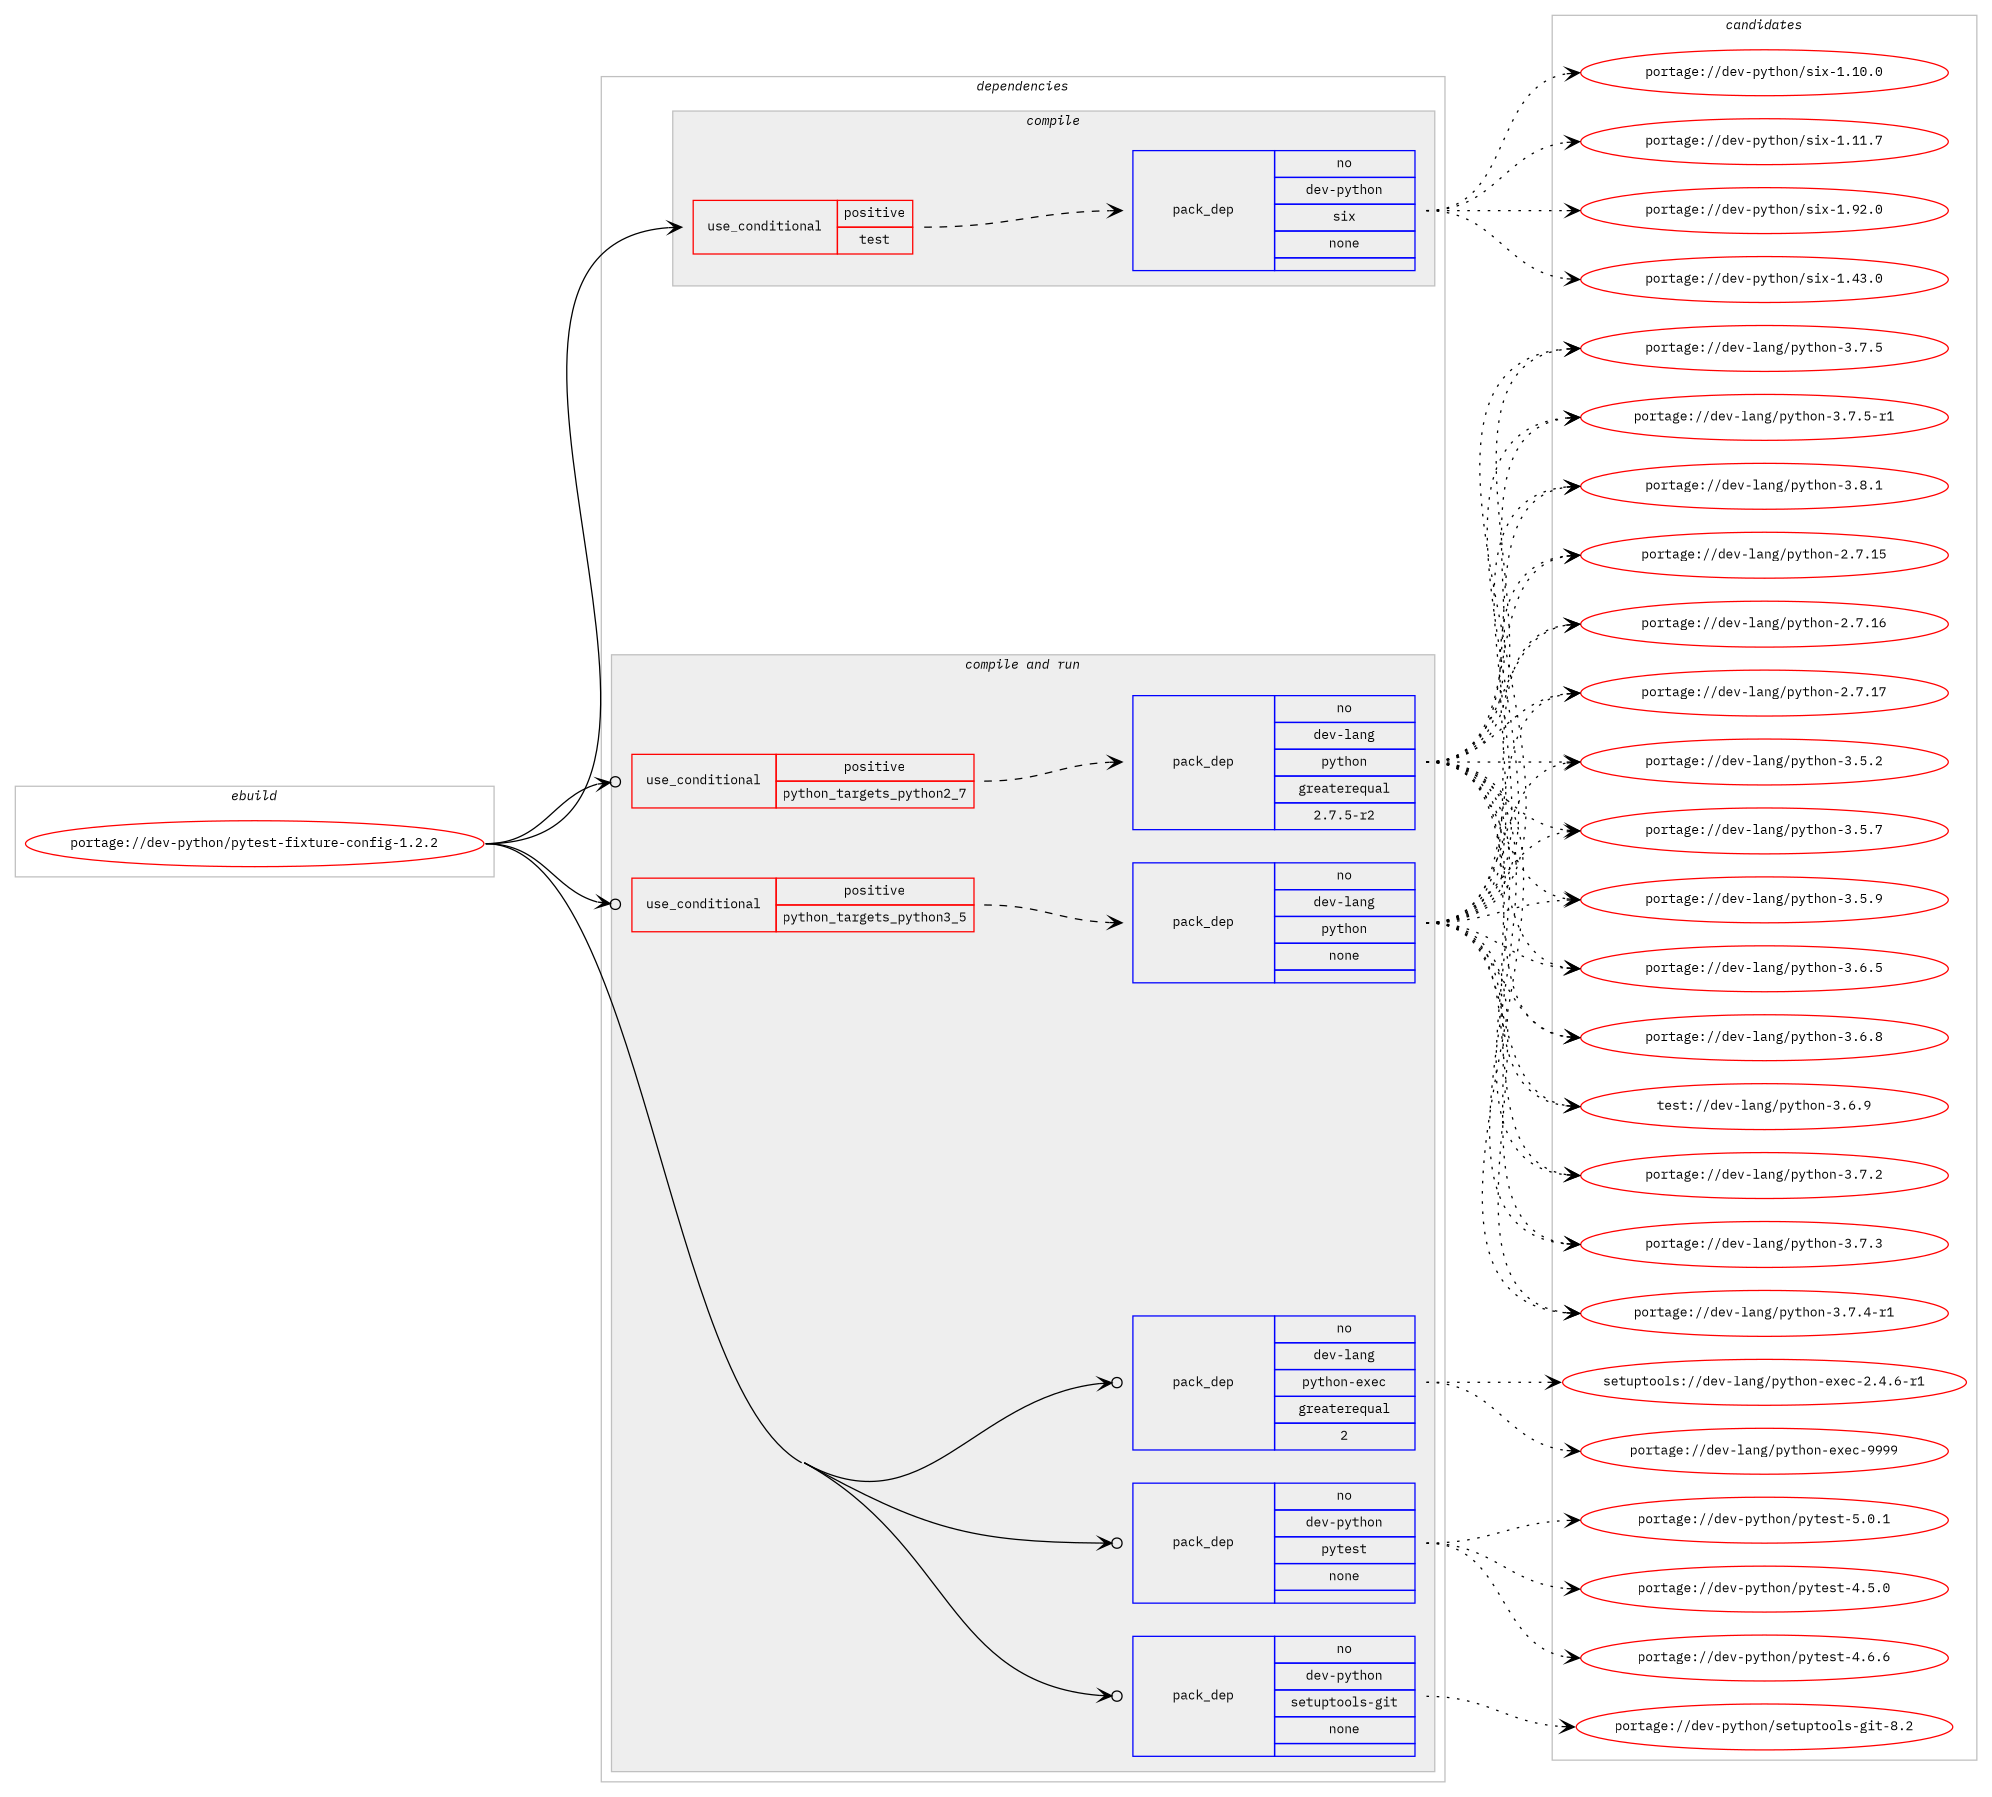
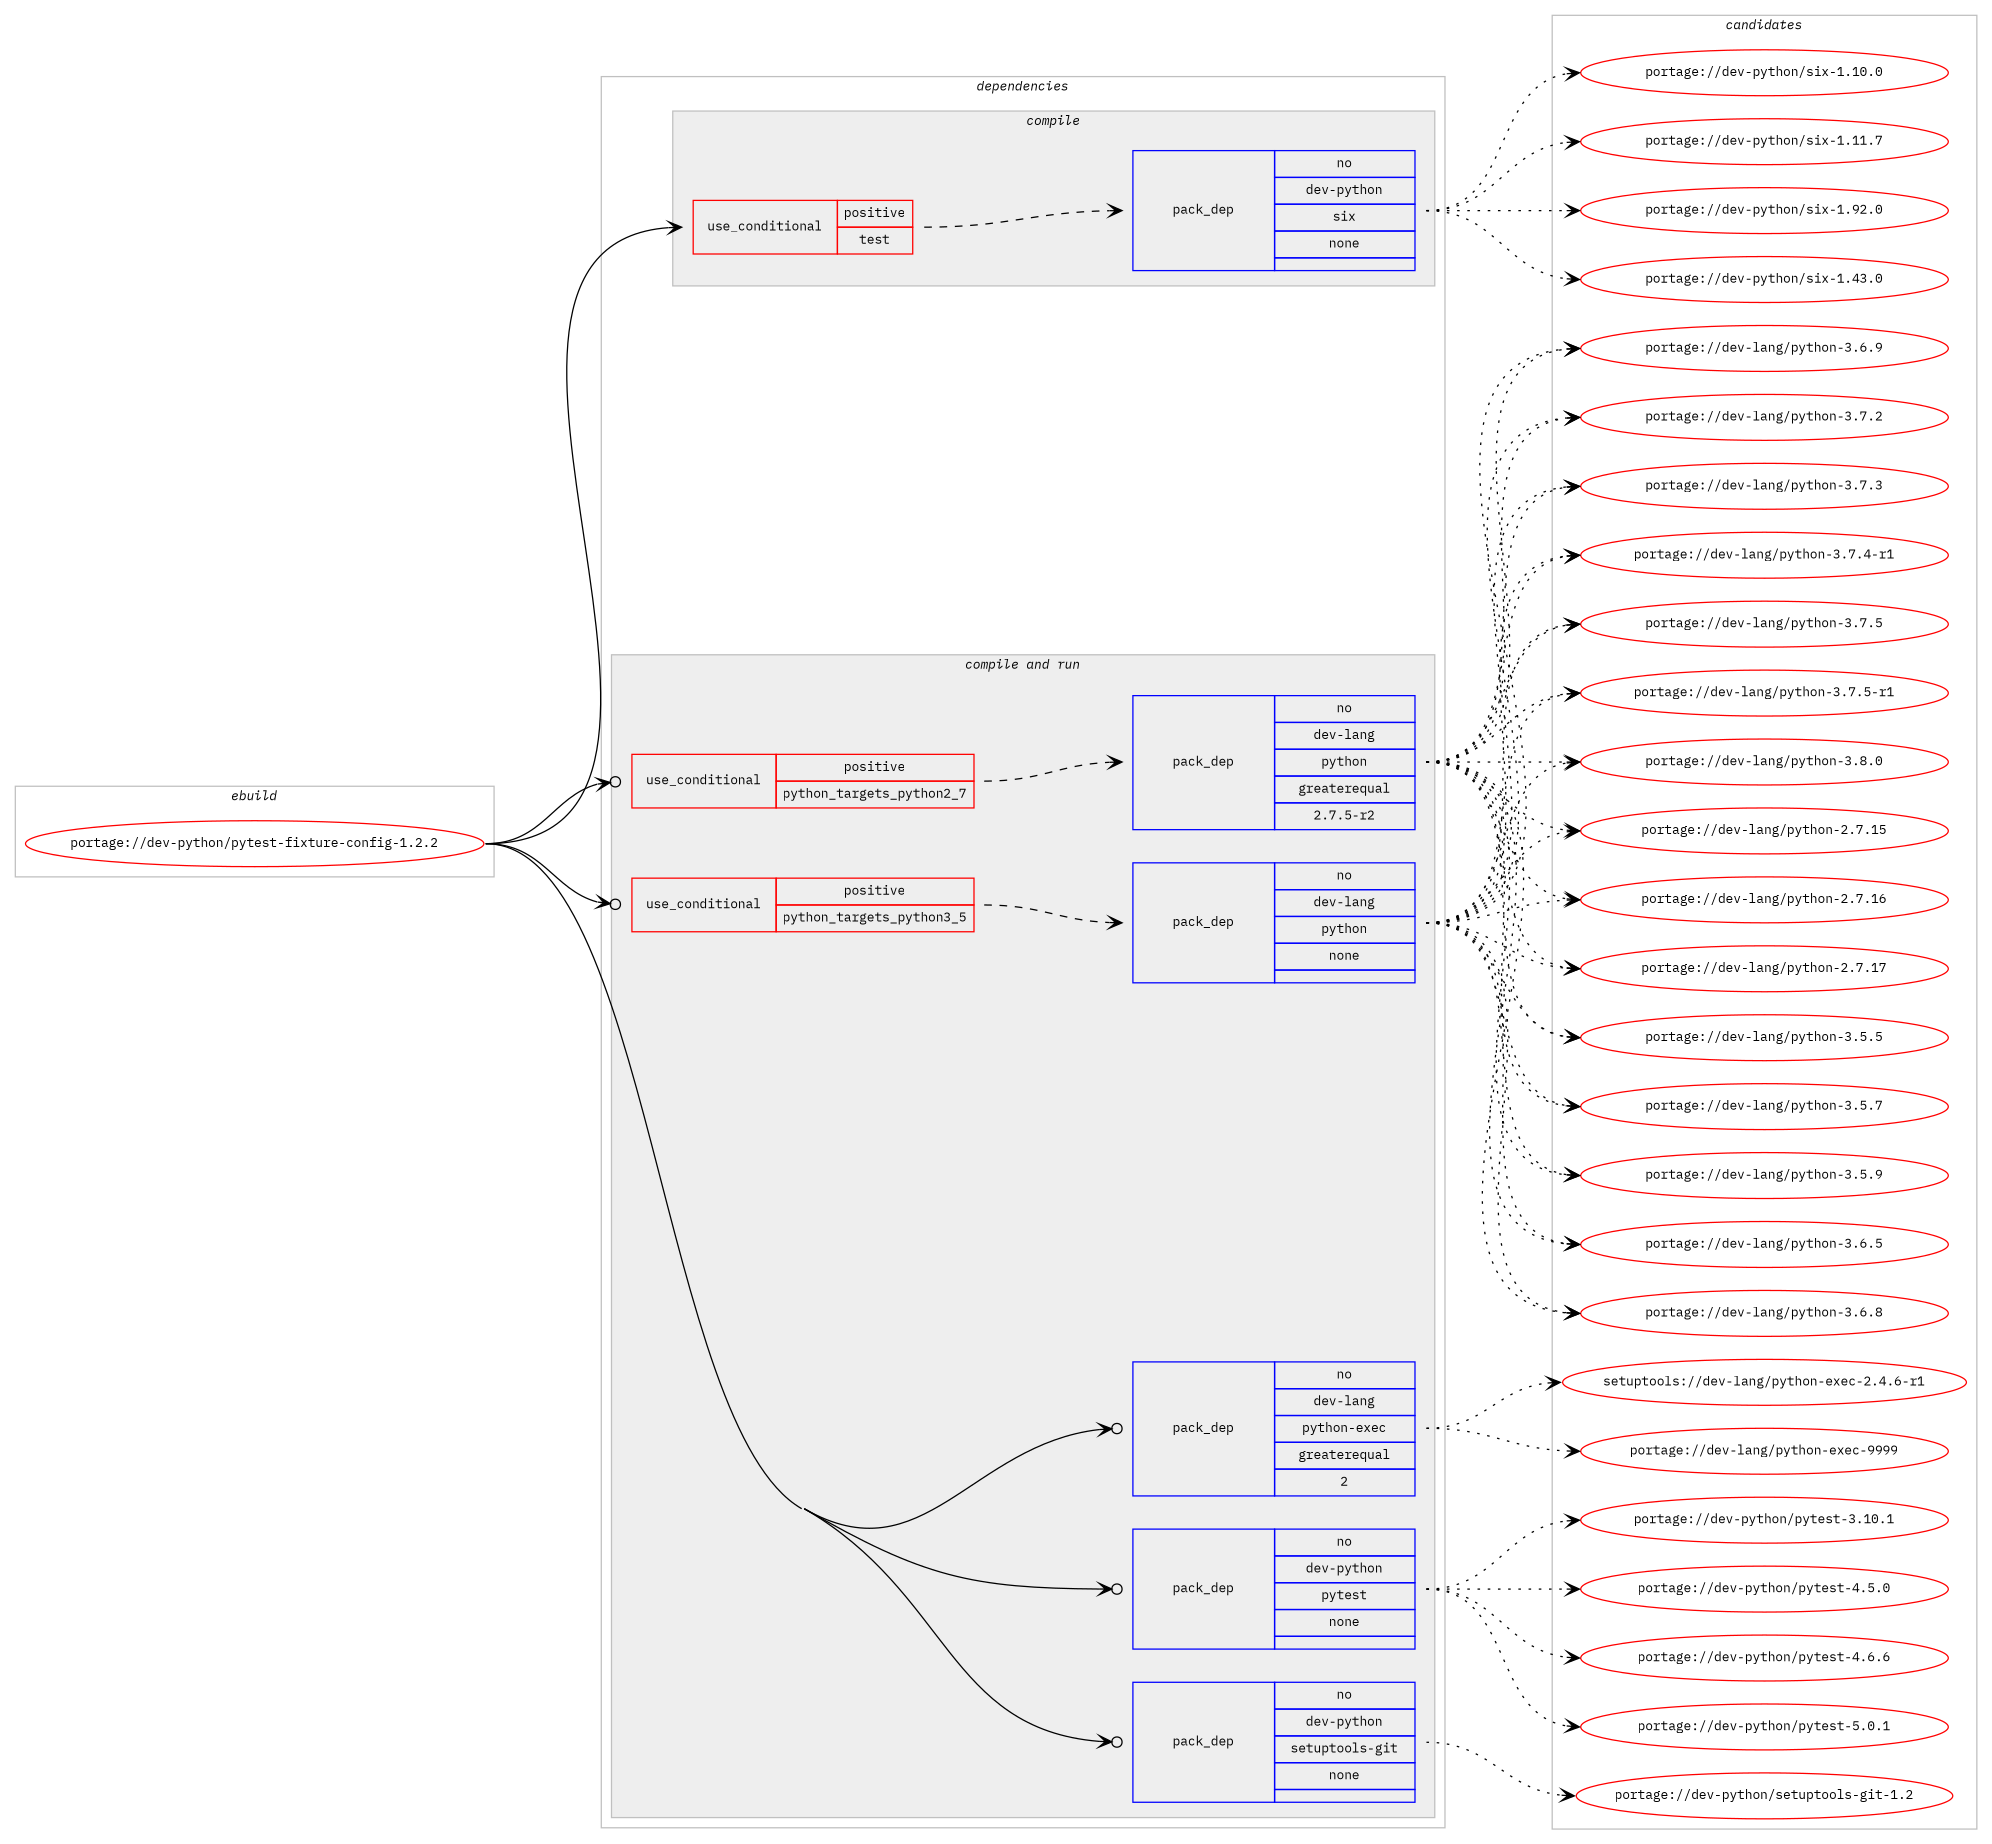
node "portage://dev-lang/python-3.8.1": label "portage://dev-lang/python-3.8.1" -> "portage://dev-lang/python-3.8.0"
node "portage://dev-lang/python-3.5.2": label "portage://dev-lang/python-3.5.2" -> "portage://dev-lang/python-3.5.5"
node "test://dev-lang/python-3.6.9": label "test://dev-lang/python-3.6.9" -> "portage://dev-lang/python-3.6.9"
node "portage://dev-python/pytest-3.10.1": added
node "portage://dev-python/setuptools-git-8.2": label "portage://dev-python/setuptools-git-8.2" -> "portage://dev-python/setuptools-git-1.2"
